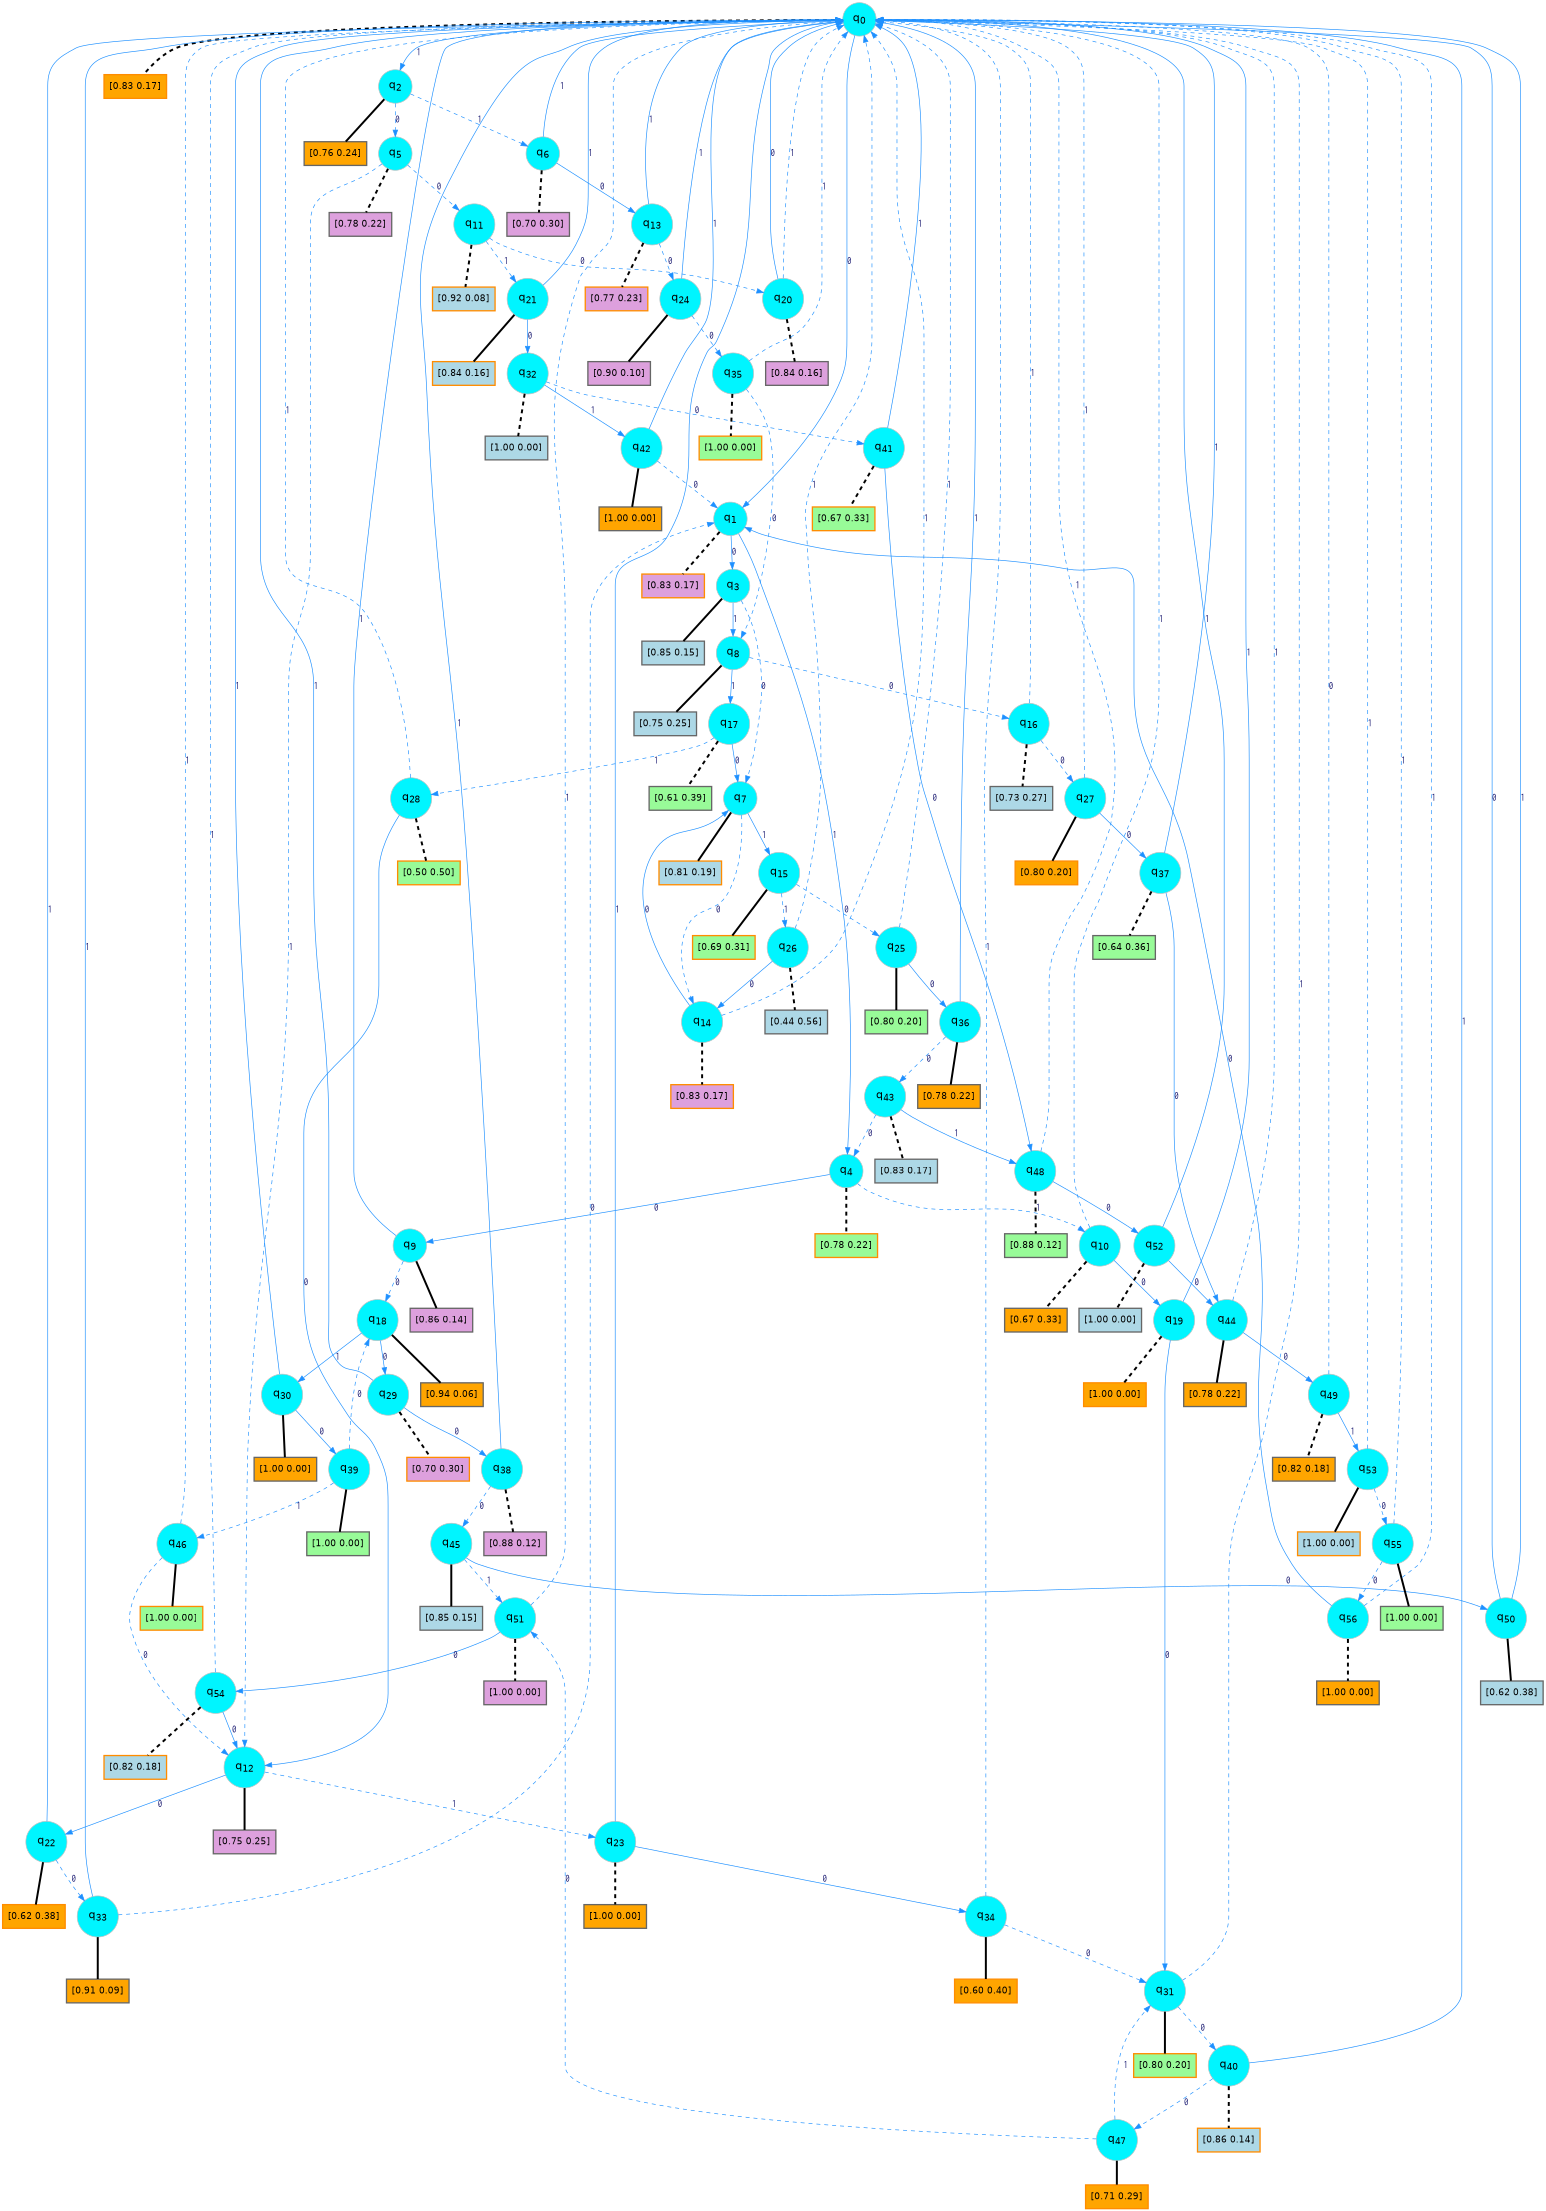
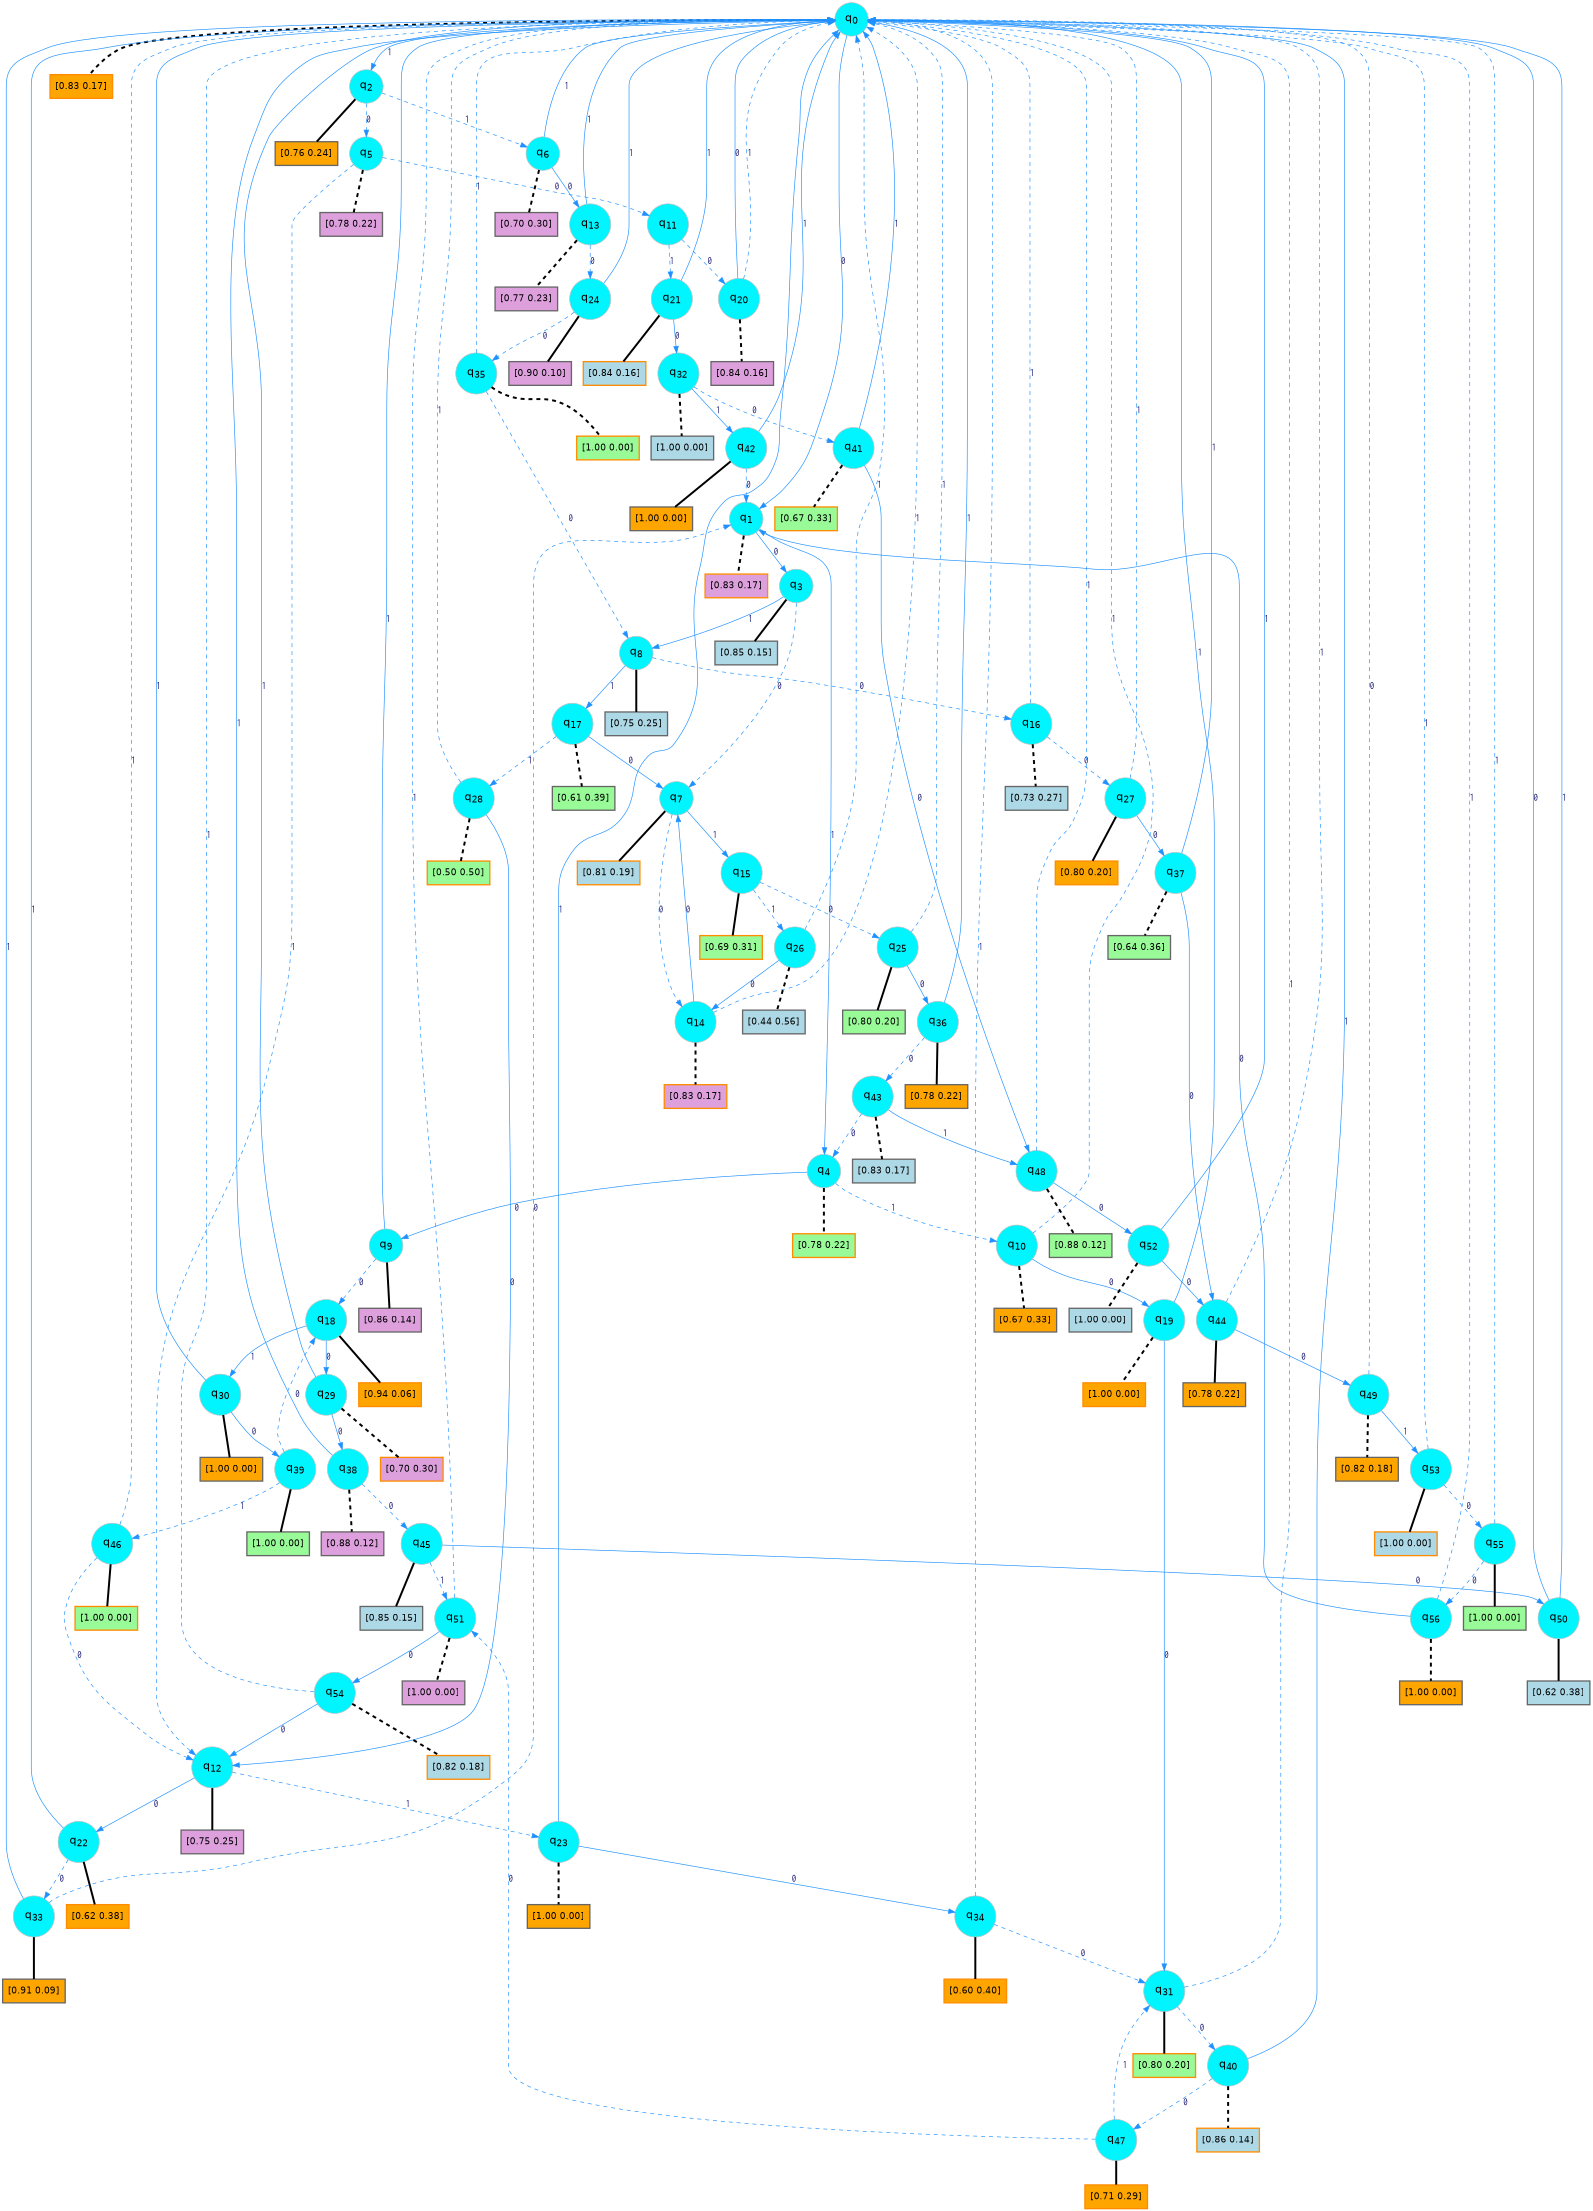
node "[0.92 0.08]": removed
node "[0.77 0.23]": color darkorange -> gray40
node "[0.94 0.06]": color gray40 -> darkorange
